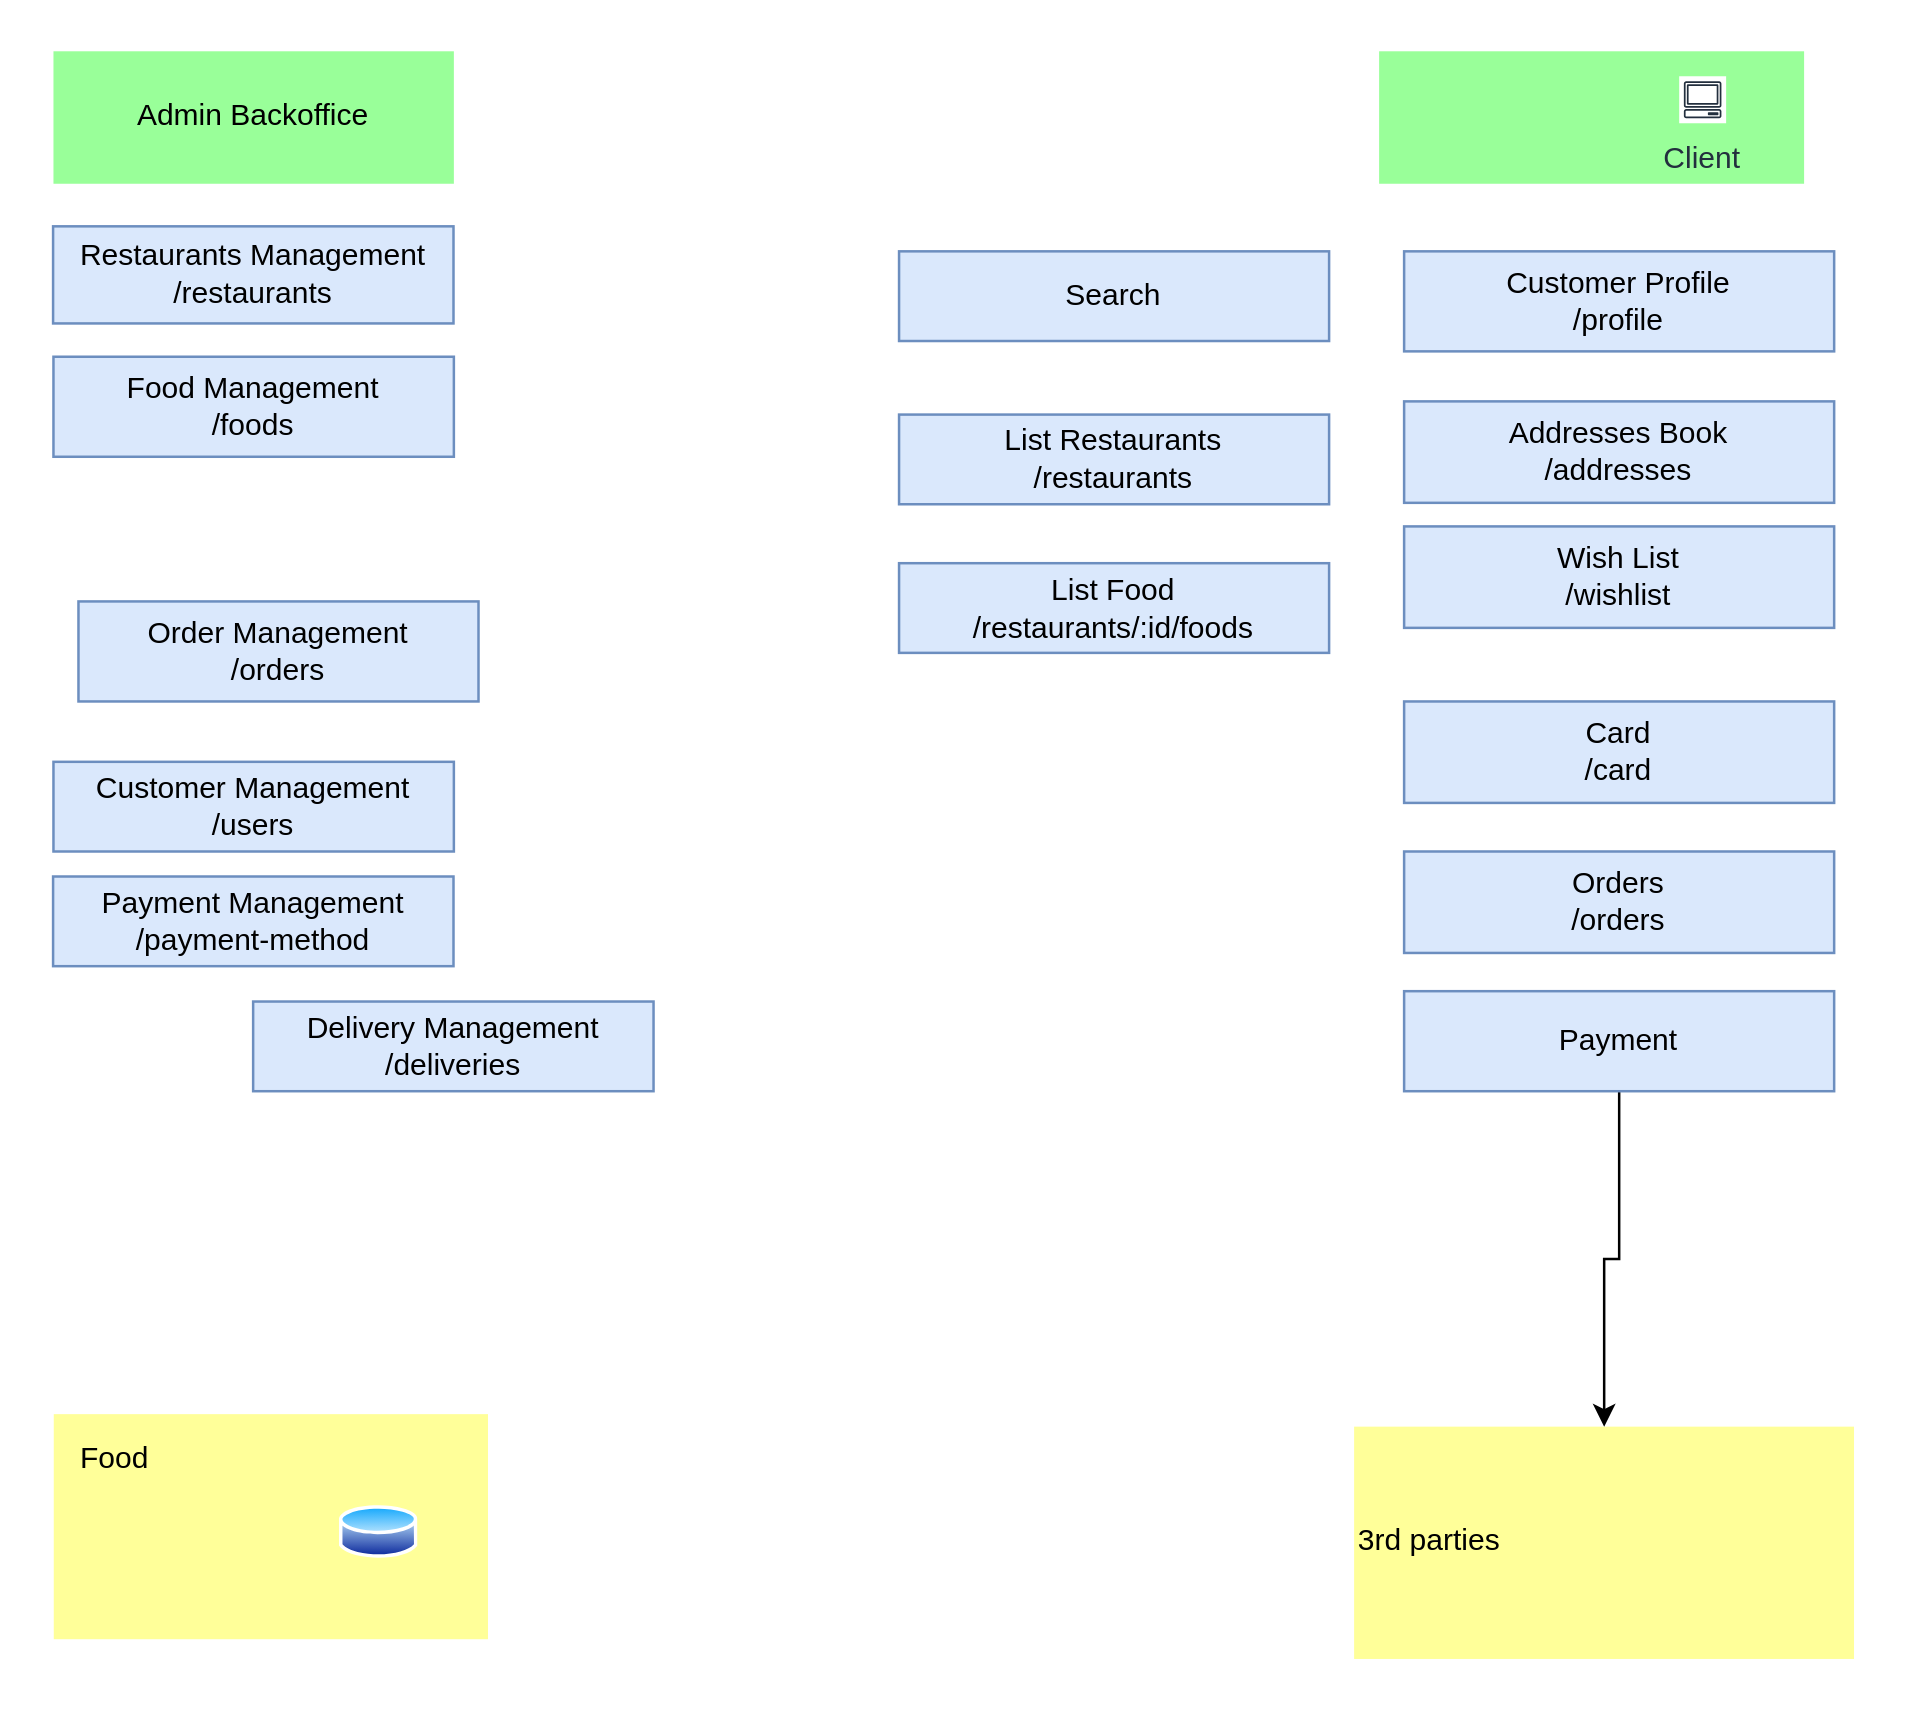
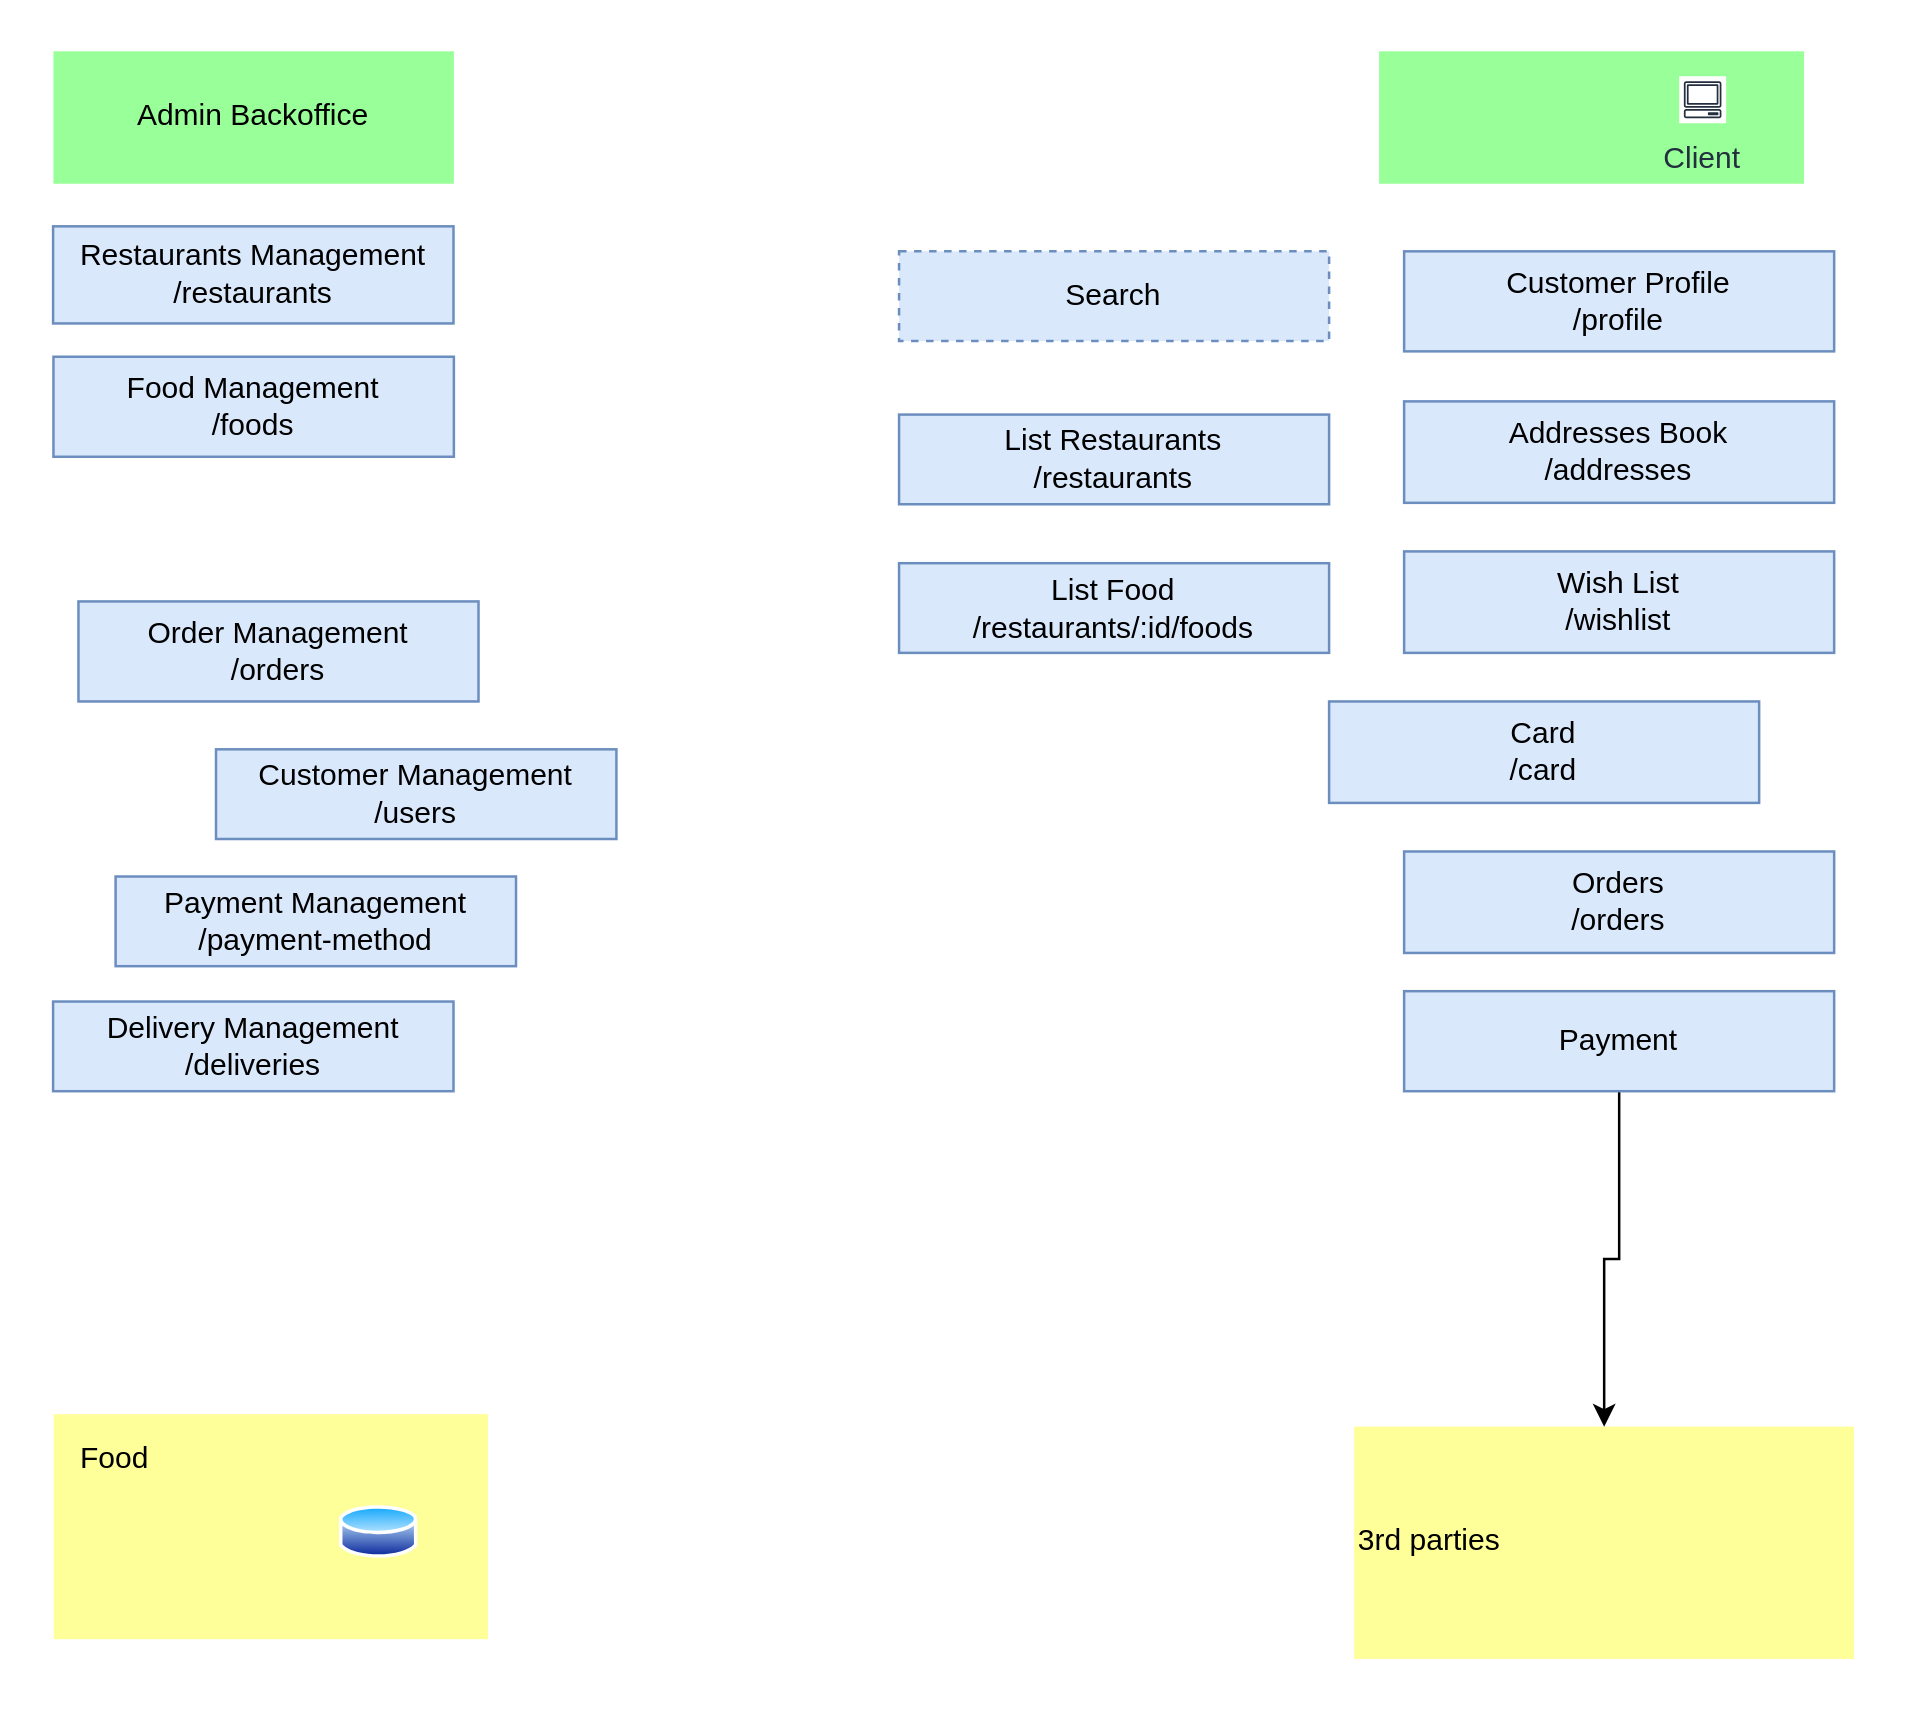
node "Search": style solid -> dashed
node "Wish List /wishlist": moved (1619, 577) -> (1619, 602)
node "Card /card": moved (1619, 752) -> (1544, 752)
node "Customer Management /users": moved (254, 806) -> (416, 794)
node "Payment Management /payment-method": moved (253, 921) -> (316, 921)
node "Delivery Management /deliveries": moved (453, 1046) -> (253, 1046)
